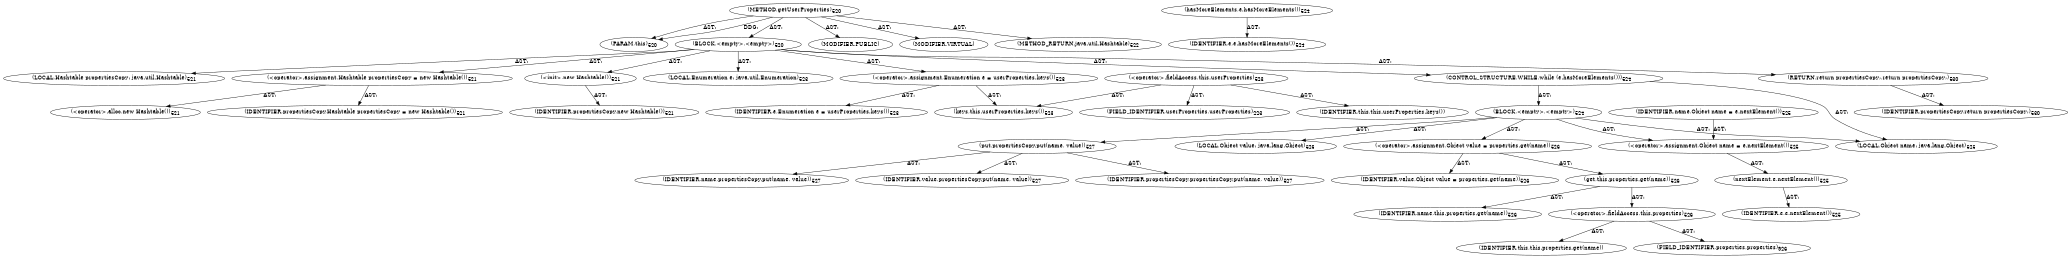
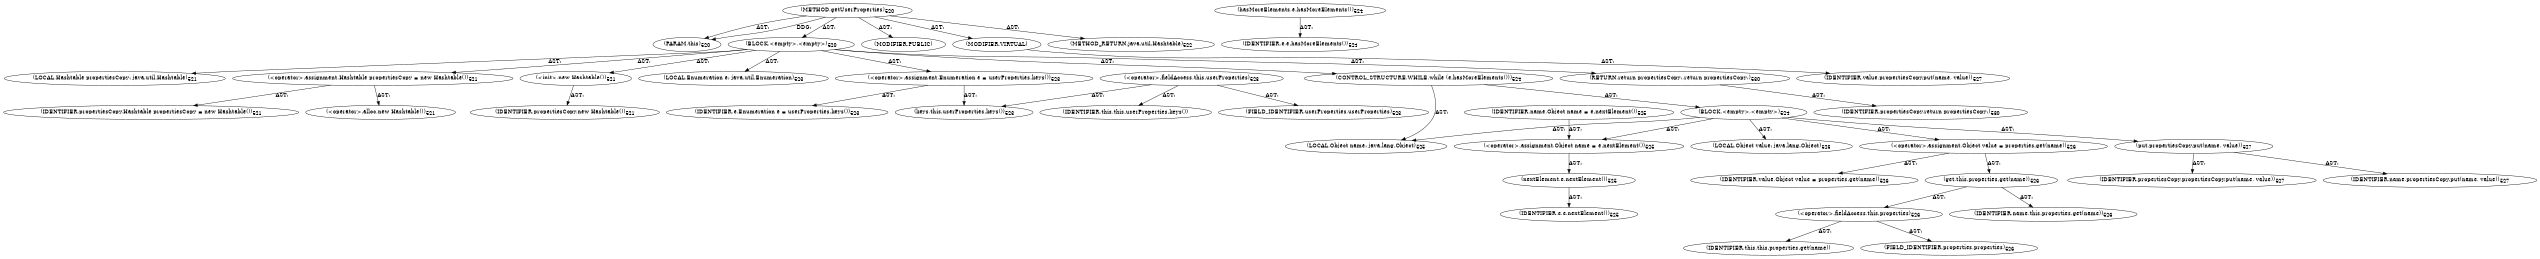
node "(FIELD_IDENTIFIER,userProperties,userProperties)": text "223" -> "523"
edge "(put,propertiesCopy.put(name, value))" -> "(IDENTIFIER,value,propertiesCopy.put(name, value))": now "(MODIFIER,VIRTUAL)" -> "(IDENTIFIER,value,propertiesCopy.put(name, value))"
node "(FIELD_IDENTIFIER,properties,properties)": text "926" -> "526"
